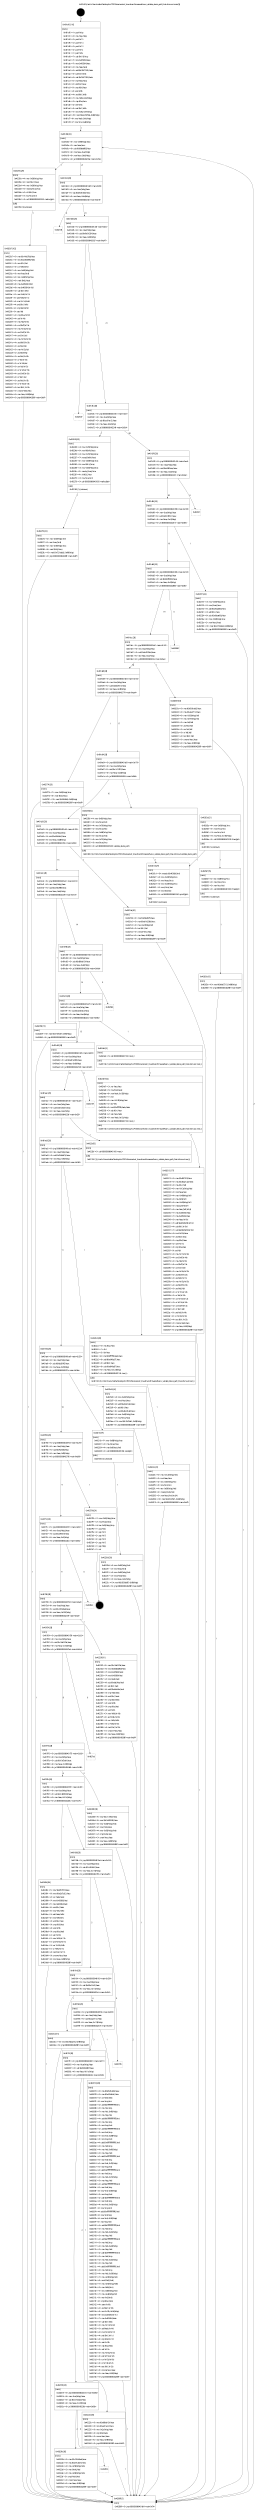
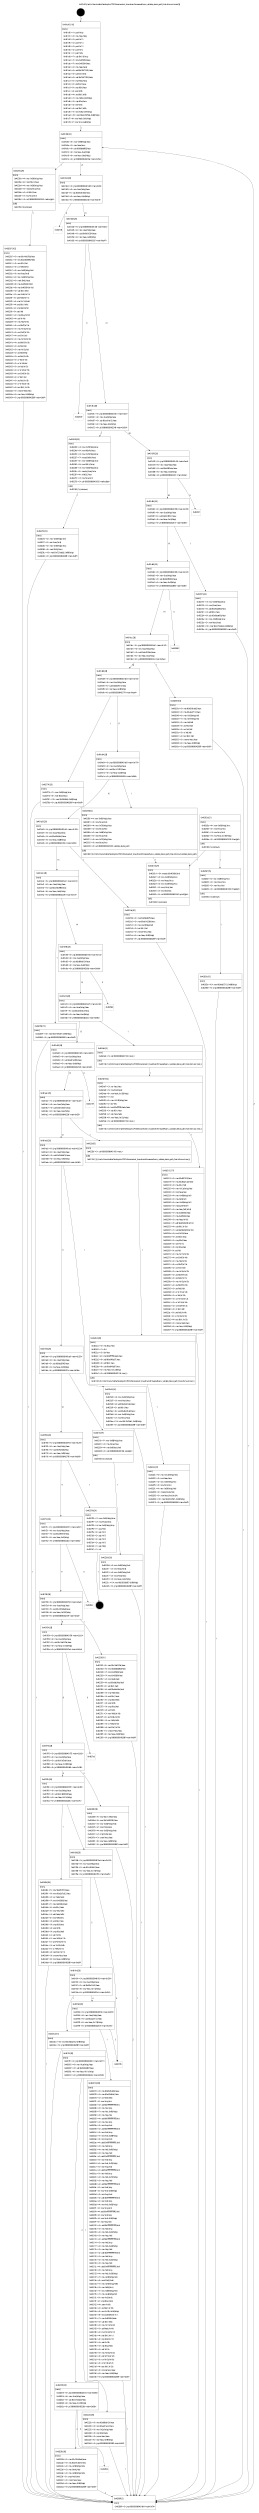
edge "0x401fe0 [28]" -> "0x401ffc [28]": now "0x401fe0 [28]" -> "0x402765"
